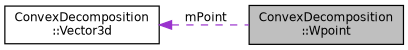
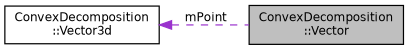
node "ConvexDecomposition ::Wpoint": label "ConvexDecomposition ::Wpoint" -> "ConvexDecomposition ::Vector"
